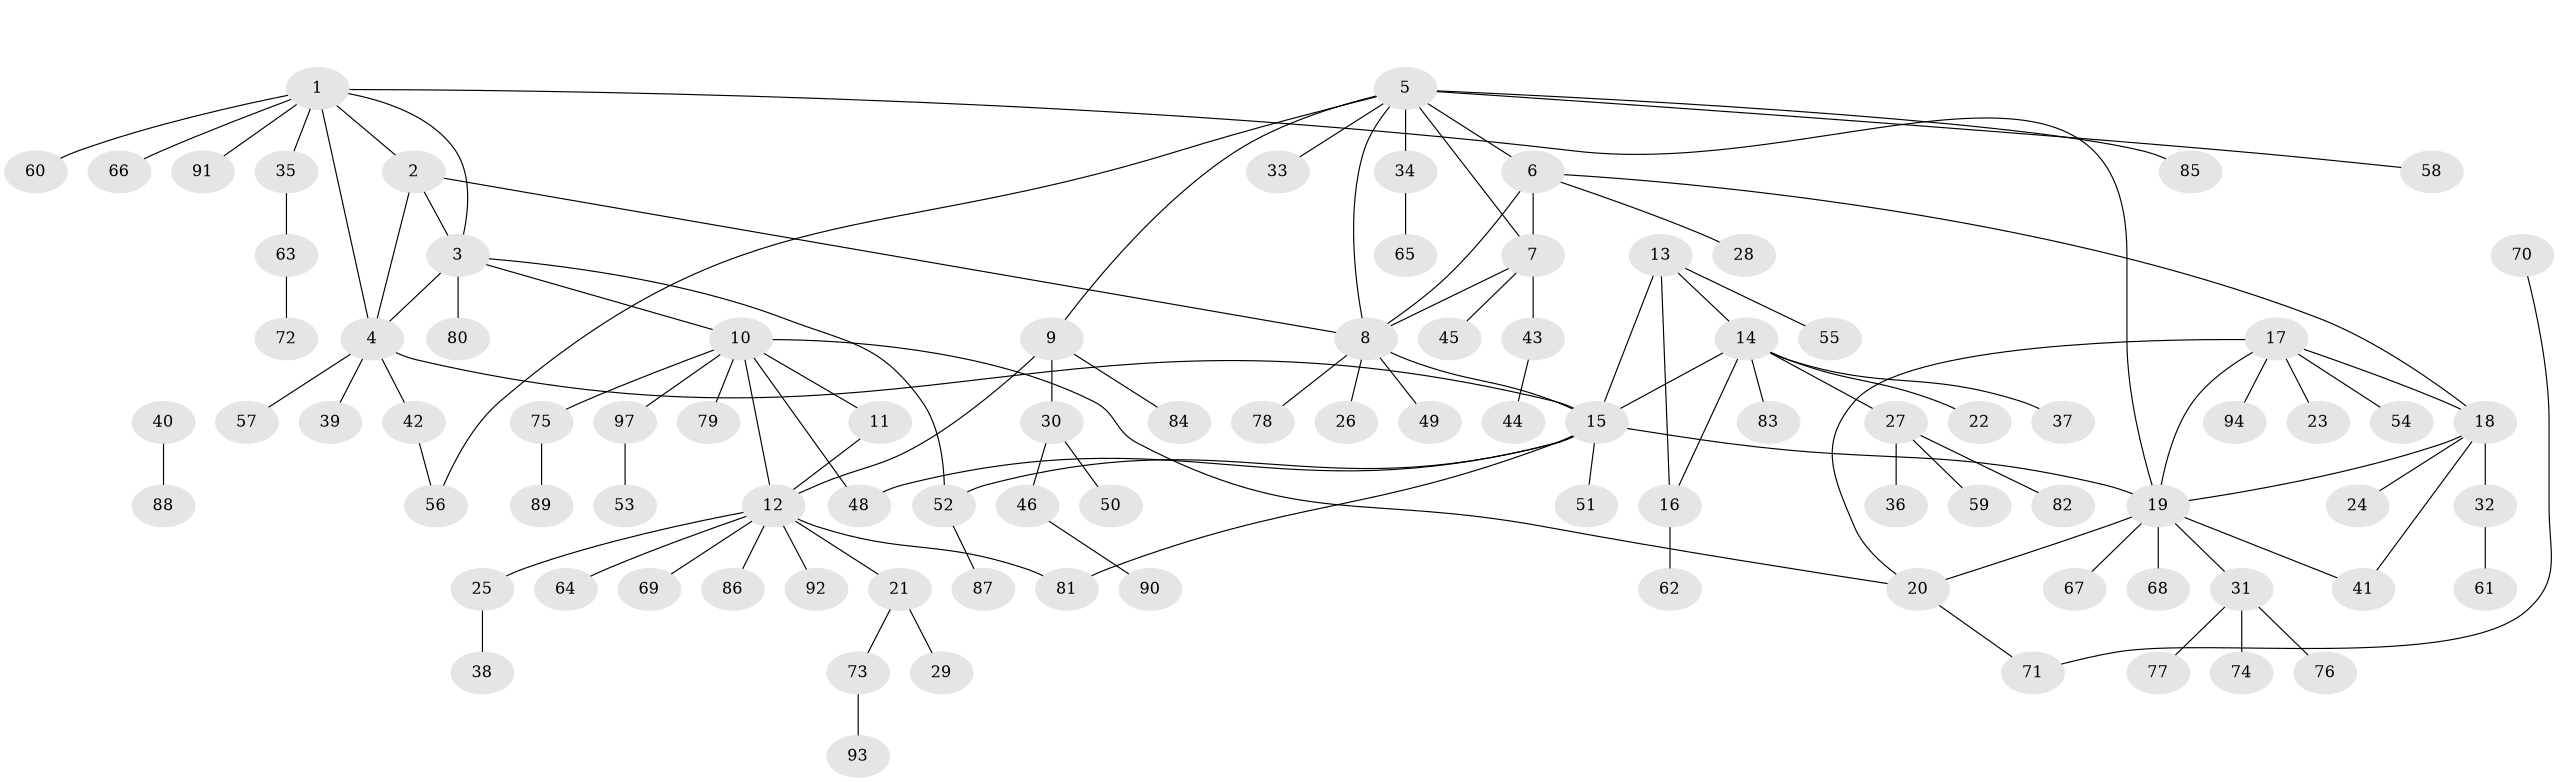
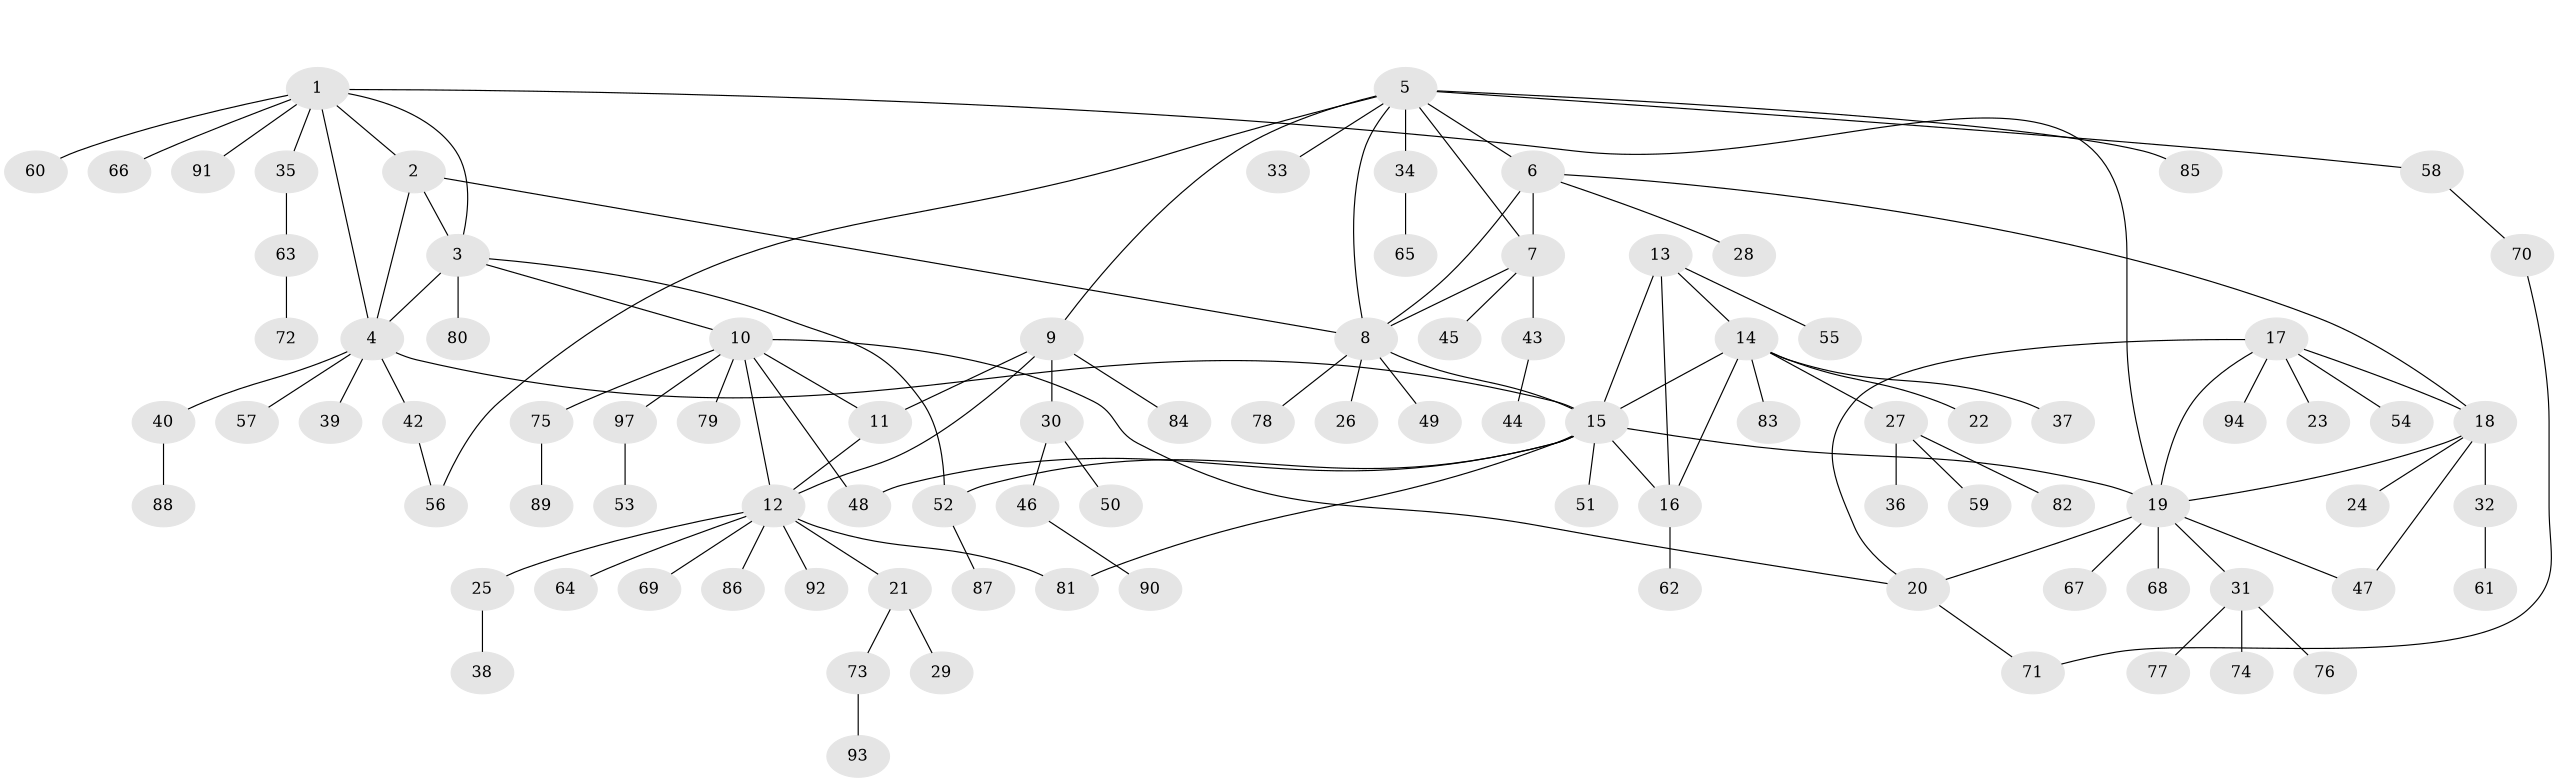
edge "58" -- "70": added
edge "4" -- "40": added
edge "9" -- "11": added
edge "15" -- "16": added
node "41": label "41" -> "47"
